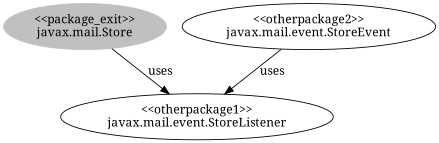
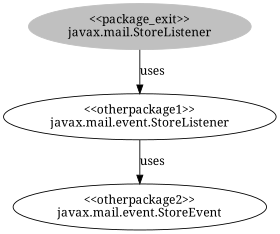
node "<<package_exit>> javax.mail.Store": label "<<package_exit>> javax.mail.Store" -> "<<package_exit>> javax.mail.StoreListener"
edge "<<otherpackage2>> javax.mail.event.StoreEvent" -> "<<otherpackage1>> javax.mail.event.StoreListener": reversed
